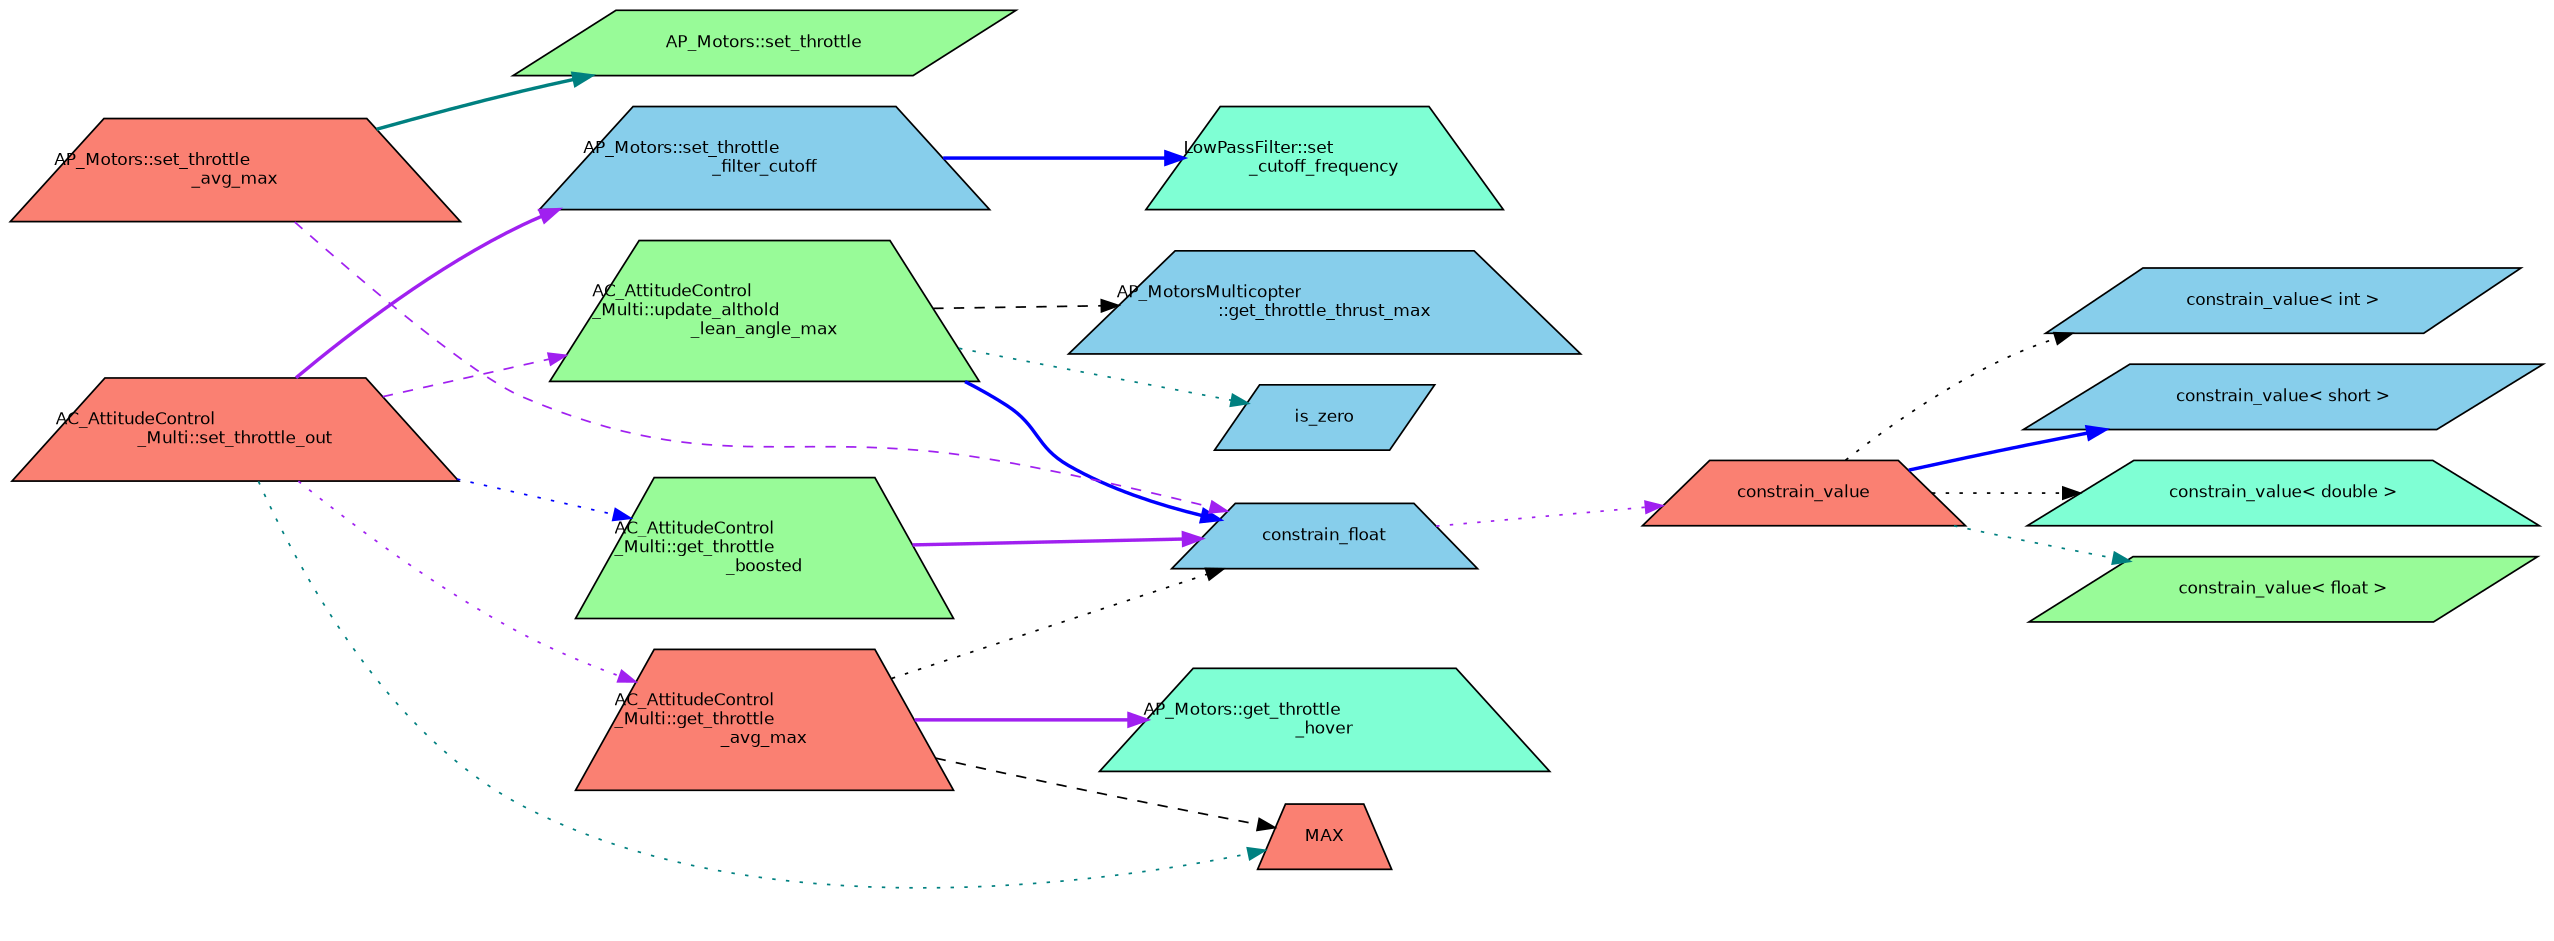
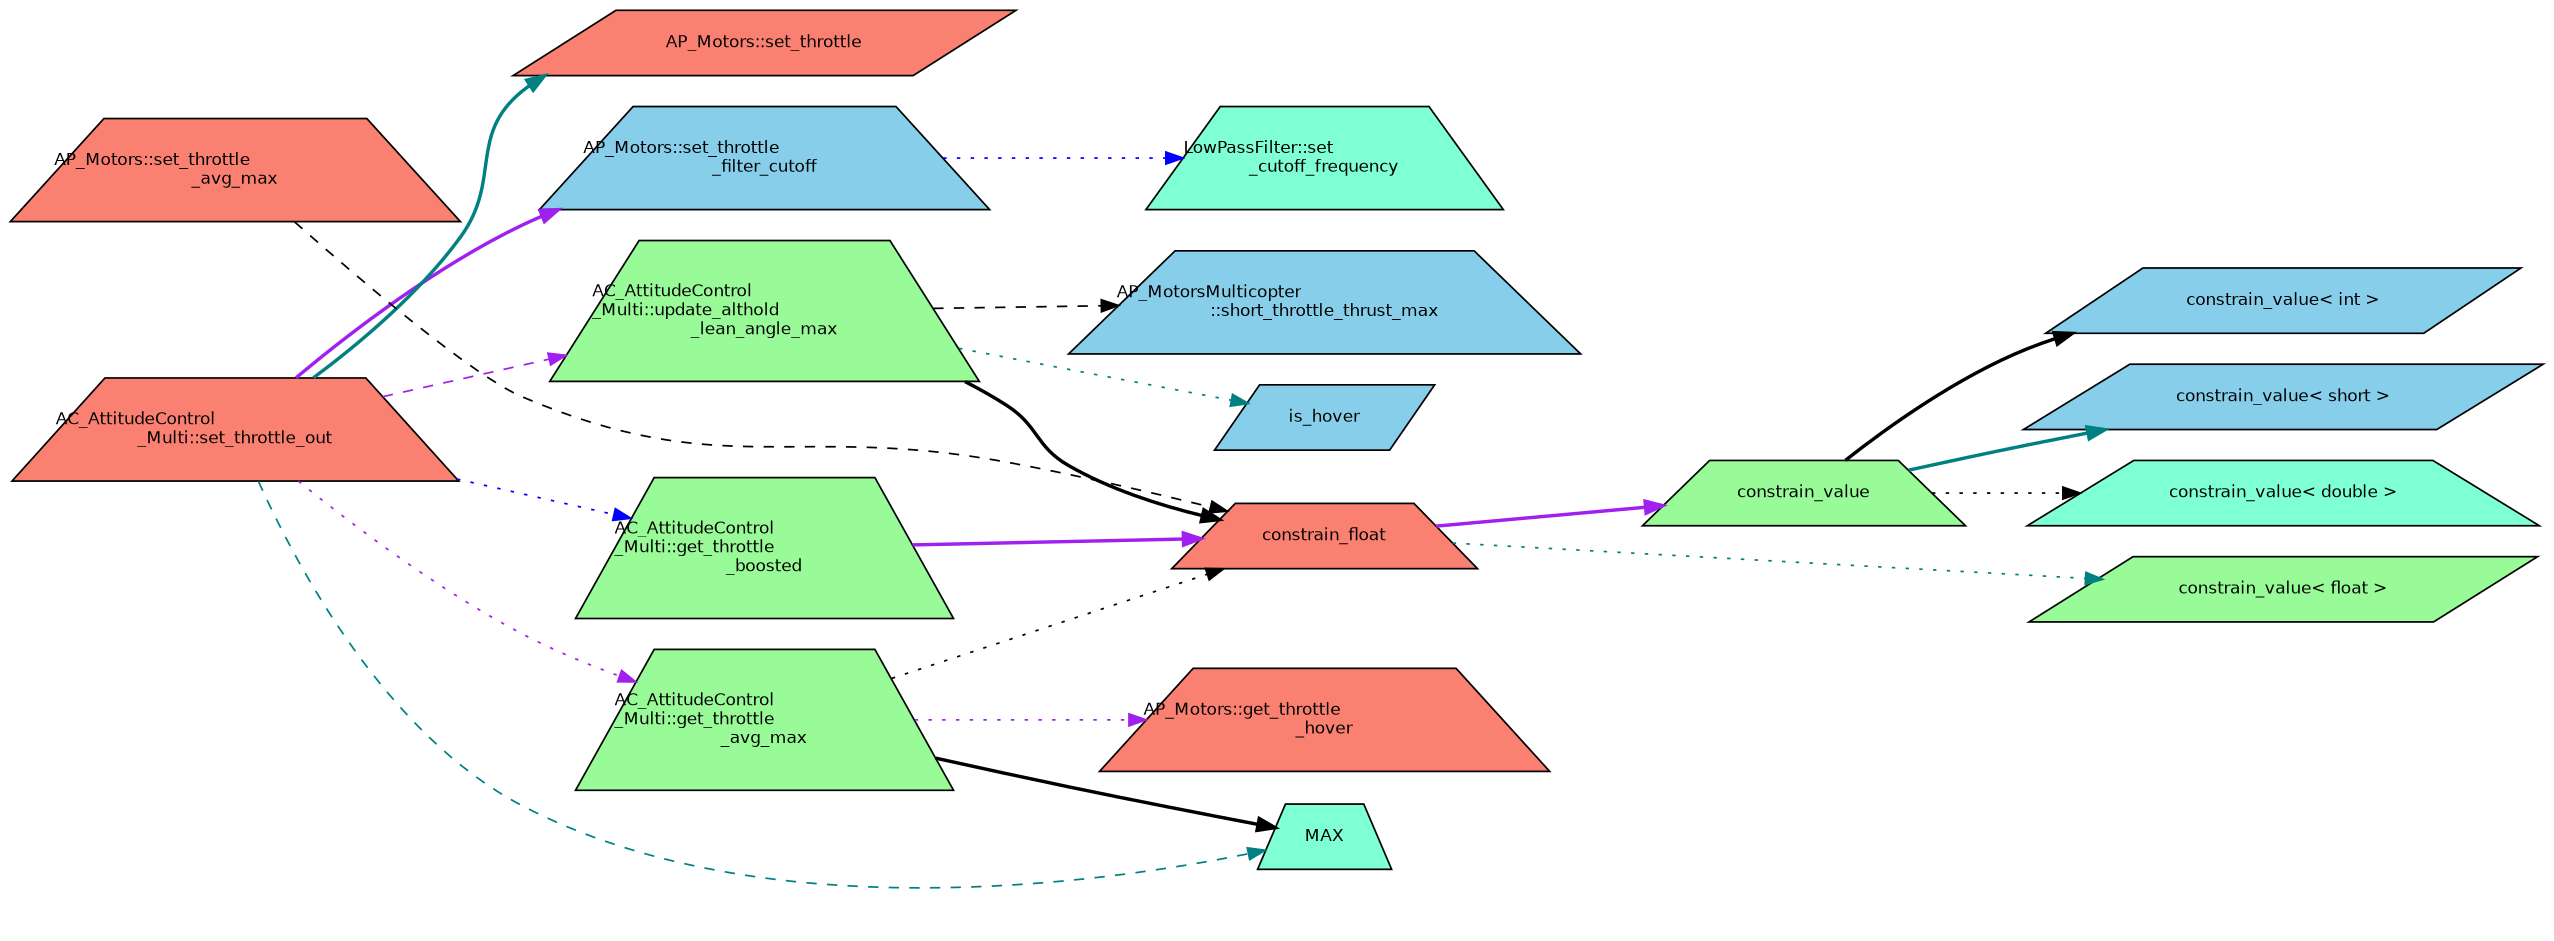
node "AP_Motors::set_throttle": fillcolor palegreen -> salmon
edge "AP_Motors::set_throttle _avg_max" -> "AP_Motors::set_throttle": now "AC_AttitudeControl _Multi::set_throttle_out" -> "AP_Motors::set_throttle"
edge "AP_Motors::set_throttle _filter_cutoff" -> "LowPassFilter::set _cutoff_frequency": style bold -> dotted
node "AP_MotorsMulticopter ::get_throttle_thrust_max": label "AP_MotorsMulticopter ::get_throttle_thrust_max" -> "AP_MotorsMulticopter ::short_throttle_thrust_max"
edge "constrain_value" -> "constrain_value< int >": style dotted -> bold
node "is_zero": label "is_zero" -> "is_hover"
edge "AP_Motors::set_throttle _avg_max" -> "constrain_float": color purple -> black
edge "constrain_value" -> "constrain_value< short >": color blue -> teal
edge "AC_AttitudeControl _Multi::update_althold _lean_angle_max" -> "constrain_float": color blue -> black
node "constrain_value": fillcolor salmon -> palegreen
edge "constrain_float" -> "constrain_value": style dotted -> bold
node "constrain_float": fillcolor skyblue -> salmon
edge "constrain_value" -> "constrain_value< float >": now "constrain_float" -> "constrain_value< float >"
node "AC_AttitudeControl _Multi::get_throttle _avg_max": fillcolor salmon -> palegreen
edge "AC_AttitudeControl _Multi::get_throttle _avg_max" -> "AP_Motors::get_throttle _hover": style bold -> dotted
node "AP_Motors::get_throttle _hover": fillcolor aquamarine -> salmon
edge "AC_AttitudeControl _Multi::get_throttle _avg_max" -> "MAX": style dashed -> bold
node "MAX": fillcolor salmon -> aquamarine
edge "AC_AttitudeControl _Multi::set_throttle_out" -> "MAX": style dotted -> dashed
